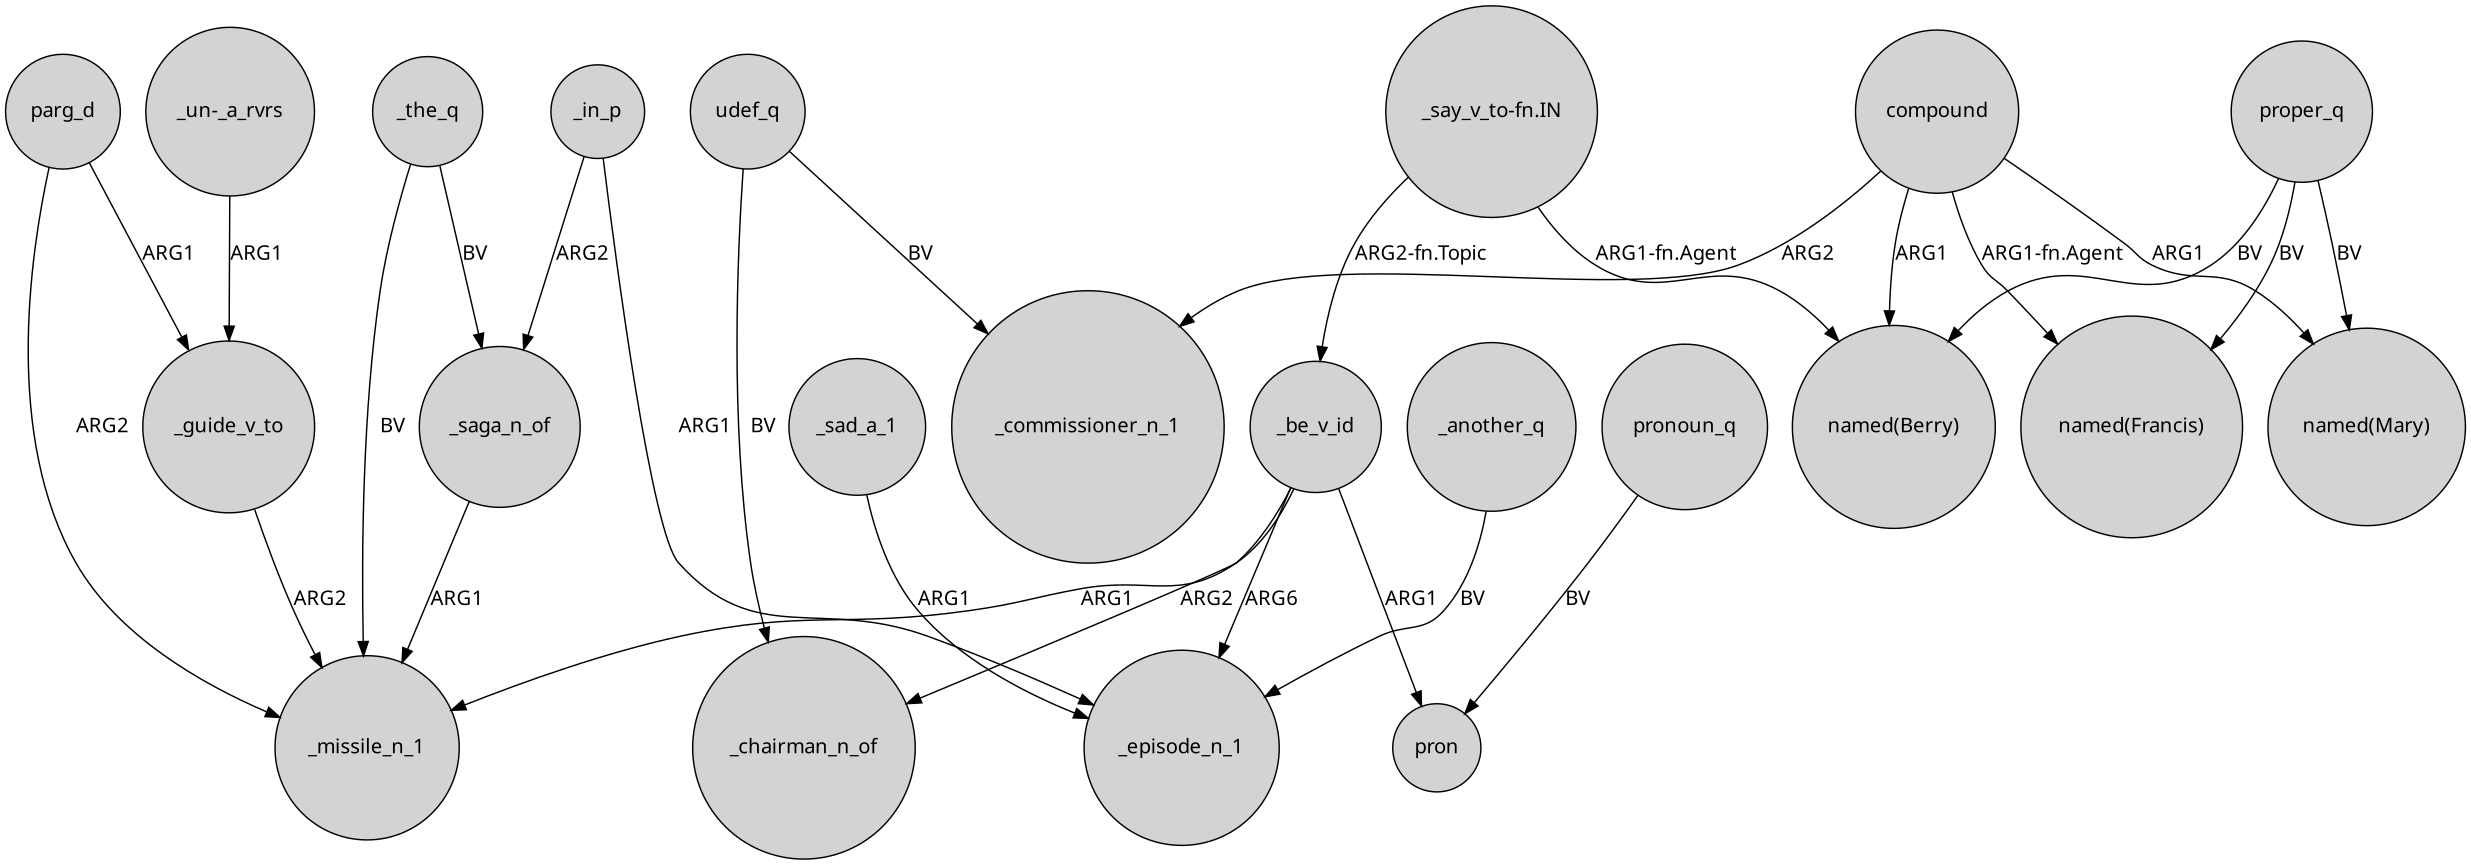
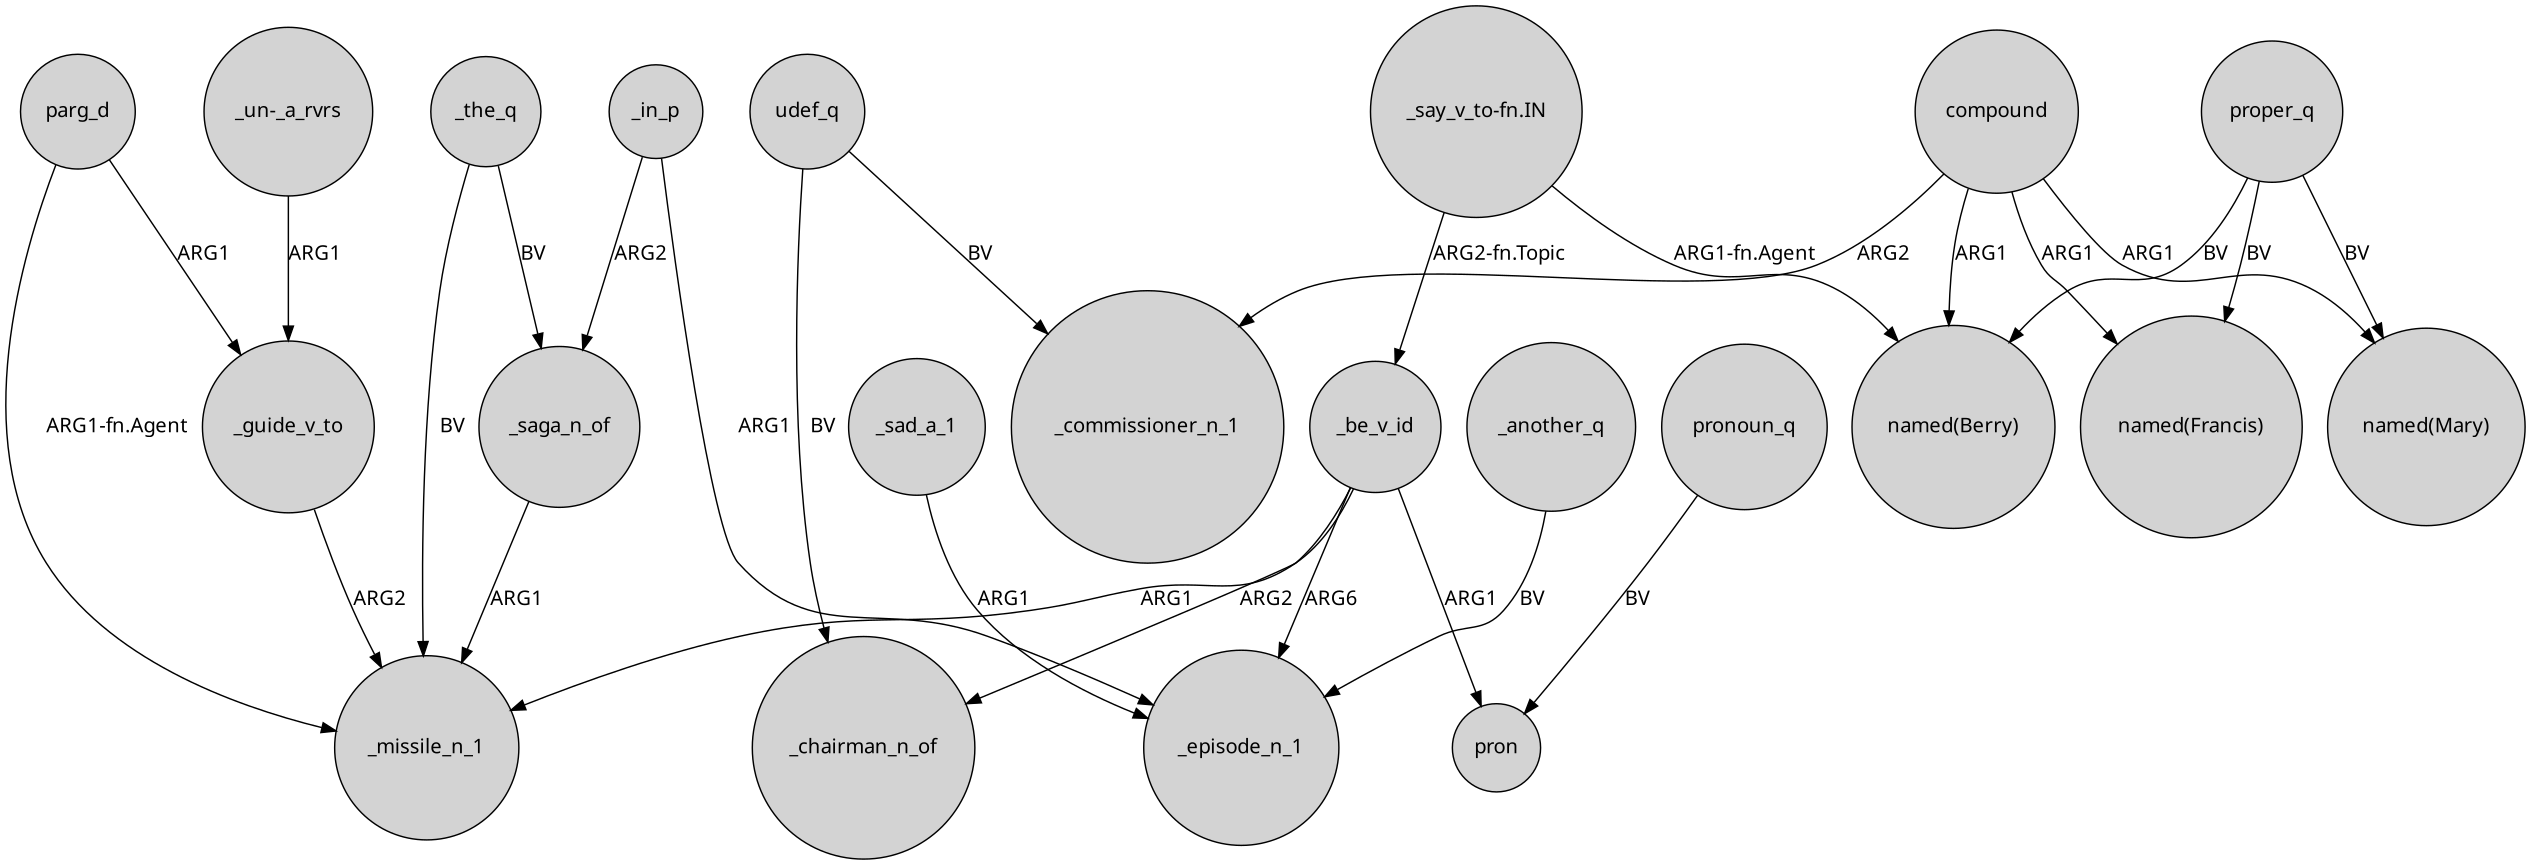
edge "compound" -> "named(Francis)": label "ARG1-fn.Agent" -> "ARG1"
edge "parg_d" -> "_missile_n_1": label "ARG2" -> "ARG1-fn.Agent"
